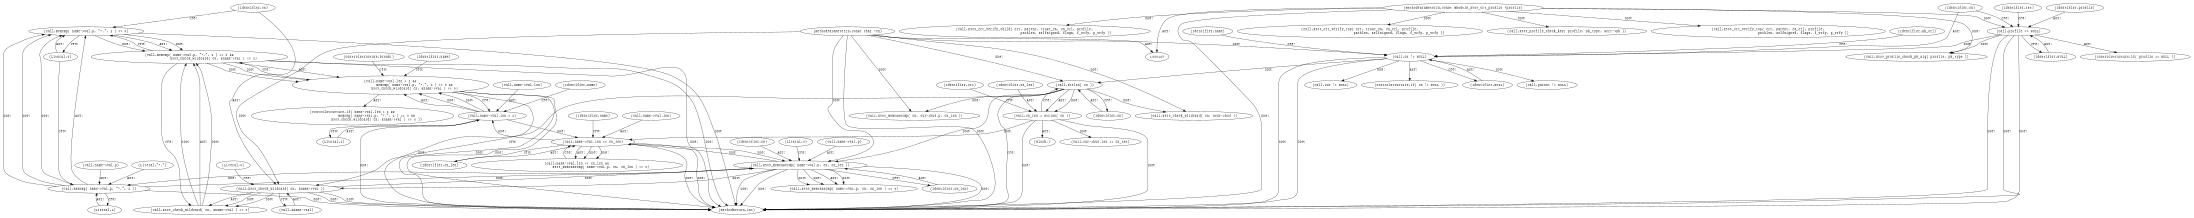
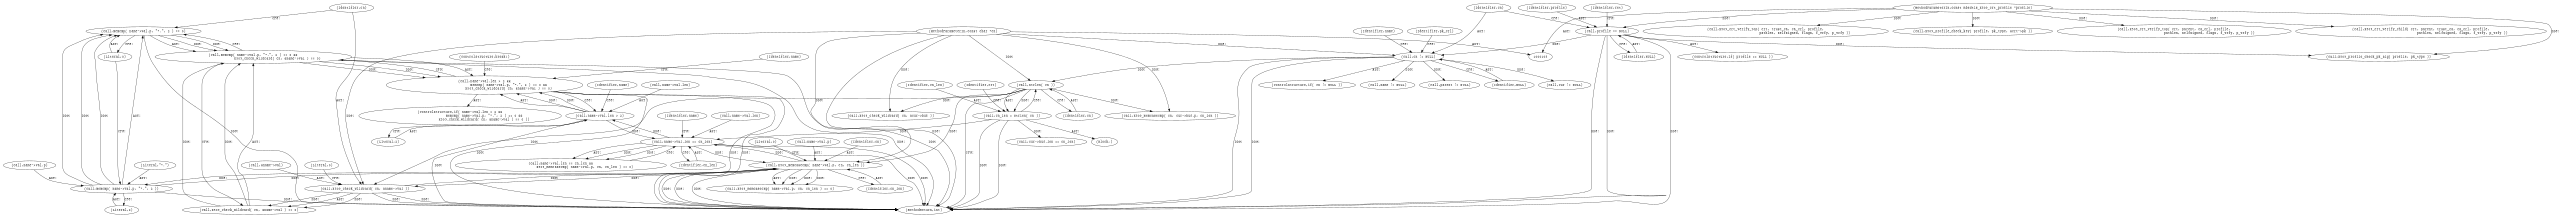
node "(Call,name != NULL)": added
edge "(Call,strlen( cn ))" -> "(Call,x509_check_wildcard( cn, &name->val ))": label "CFG: " -> "DDG: "
edge "(MethodParameterIn,const mbedtls_x509_crt_profile *profile)" -> "(MethodReturn,int)": removed, label "DDG:"
edge "(Call,x509_check_wildcard( cn, &name->val ))" -> "(Call,&name->val)": removed, label "CFG:"
